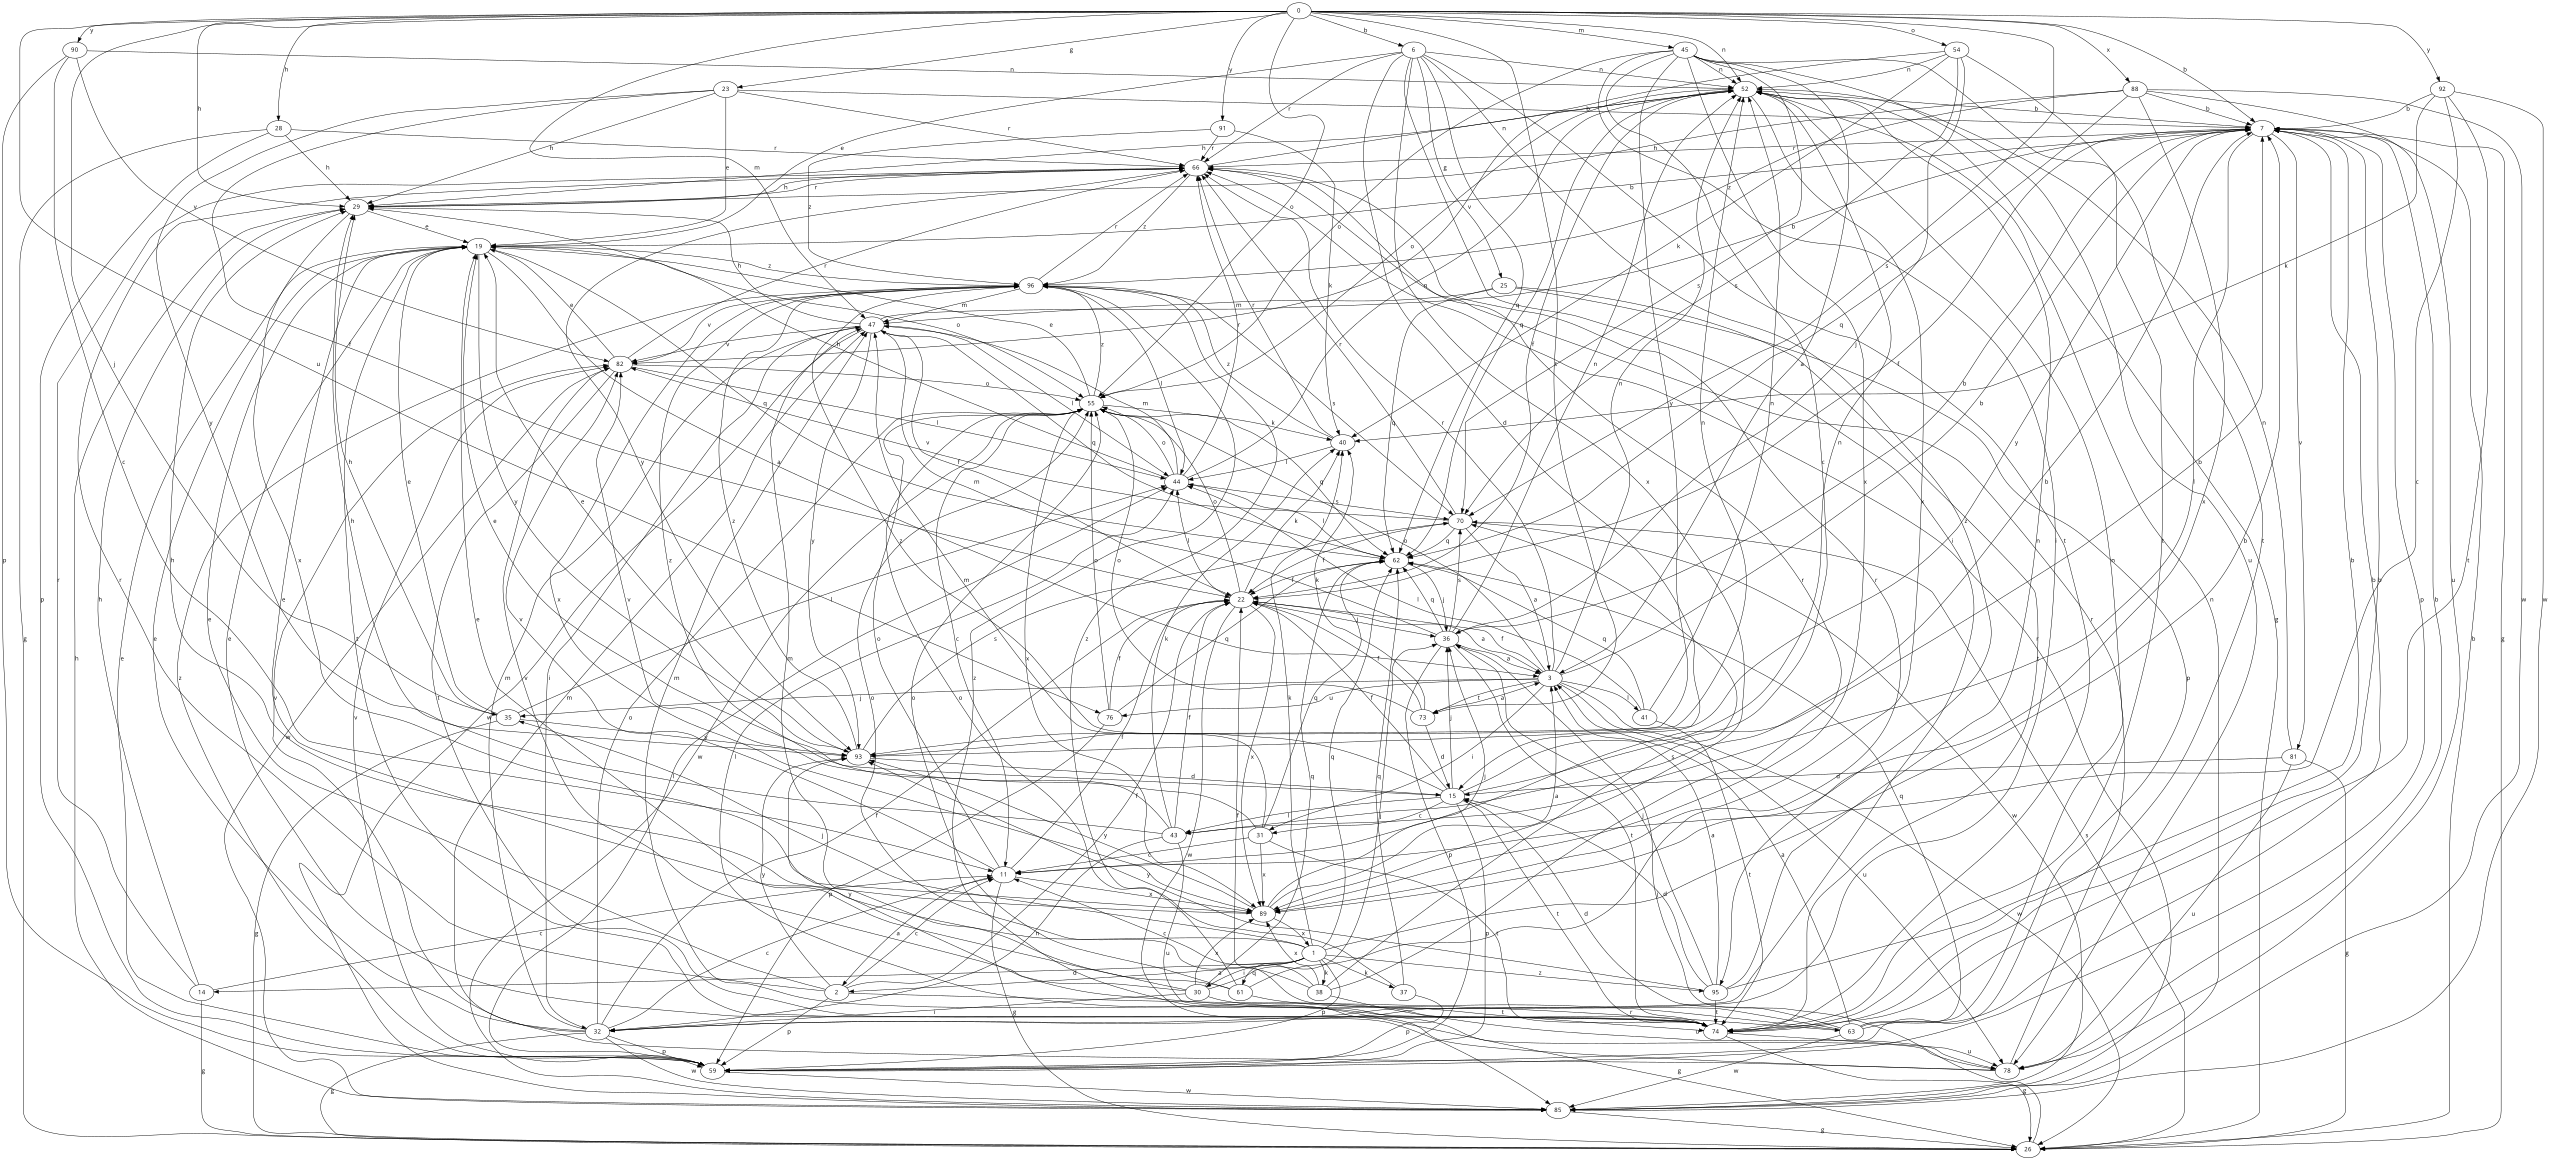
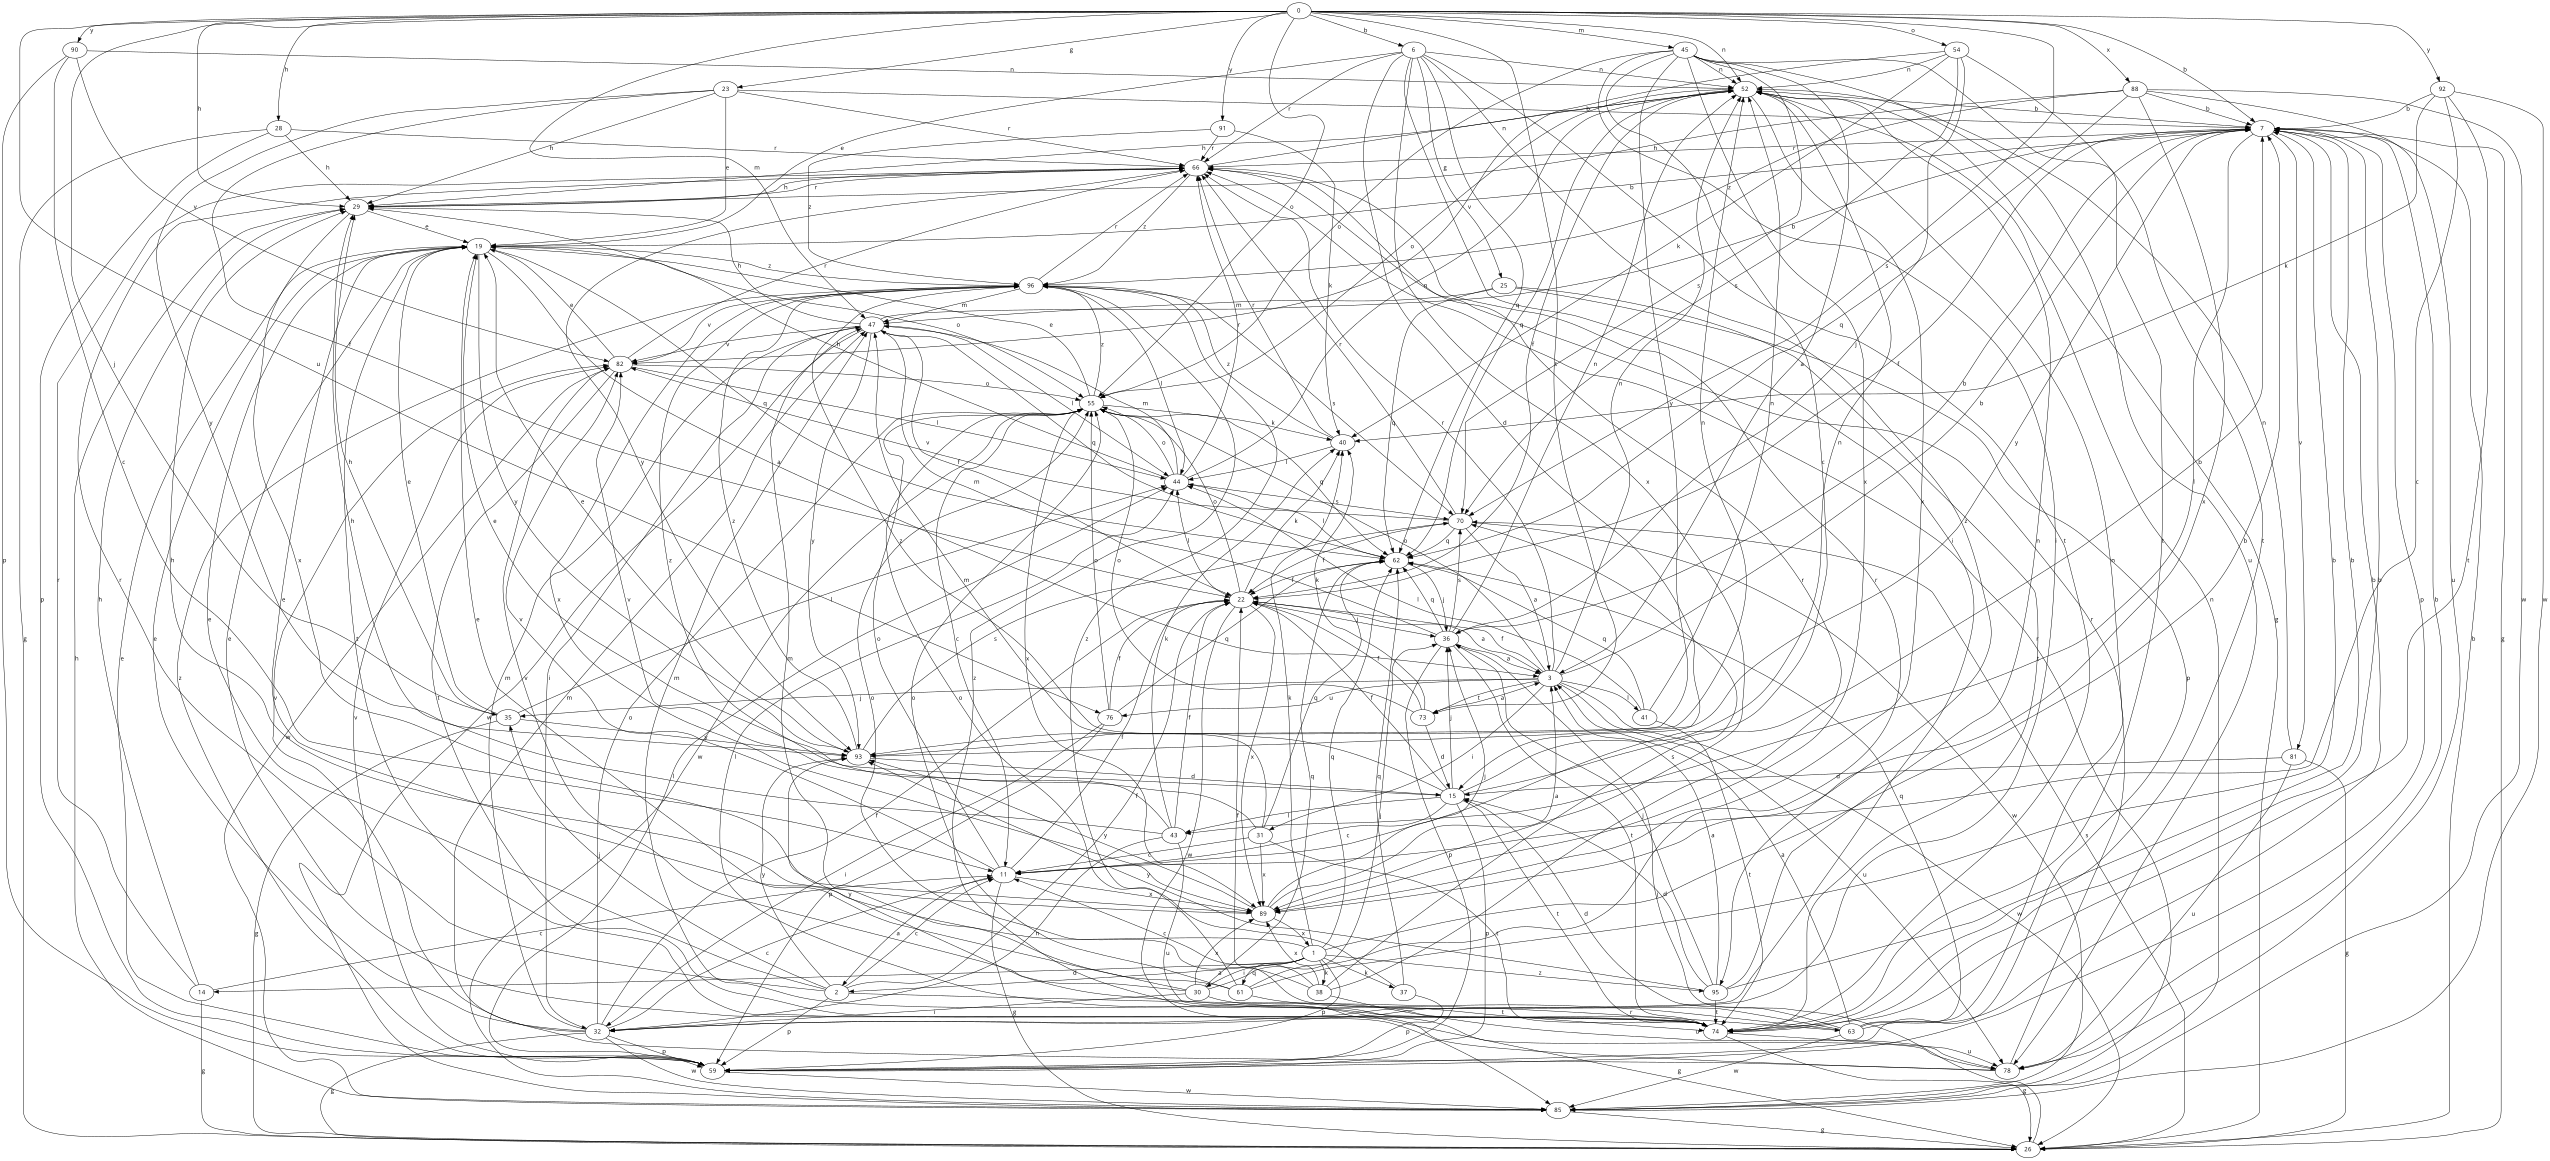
edge "43" -> "7": now "61" -> "7"
edge "15" -> "31": now "15" -> "11"
edge "76" -> "32": added, label "i"
edge "1" -> "35": now "2" -> "35"
